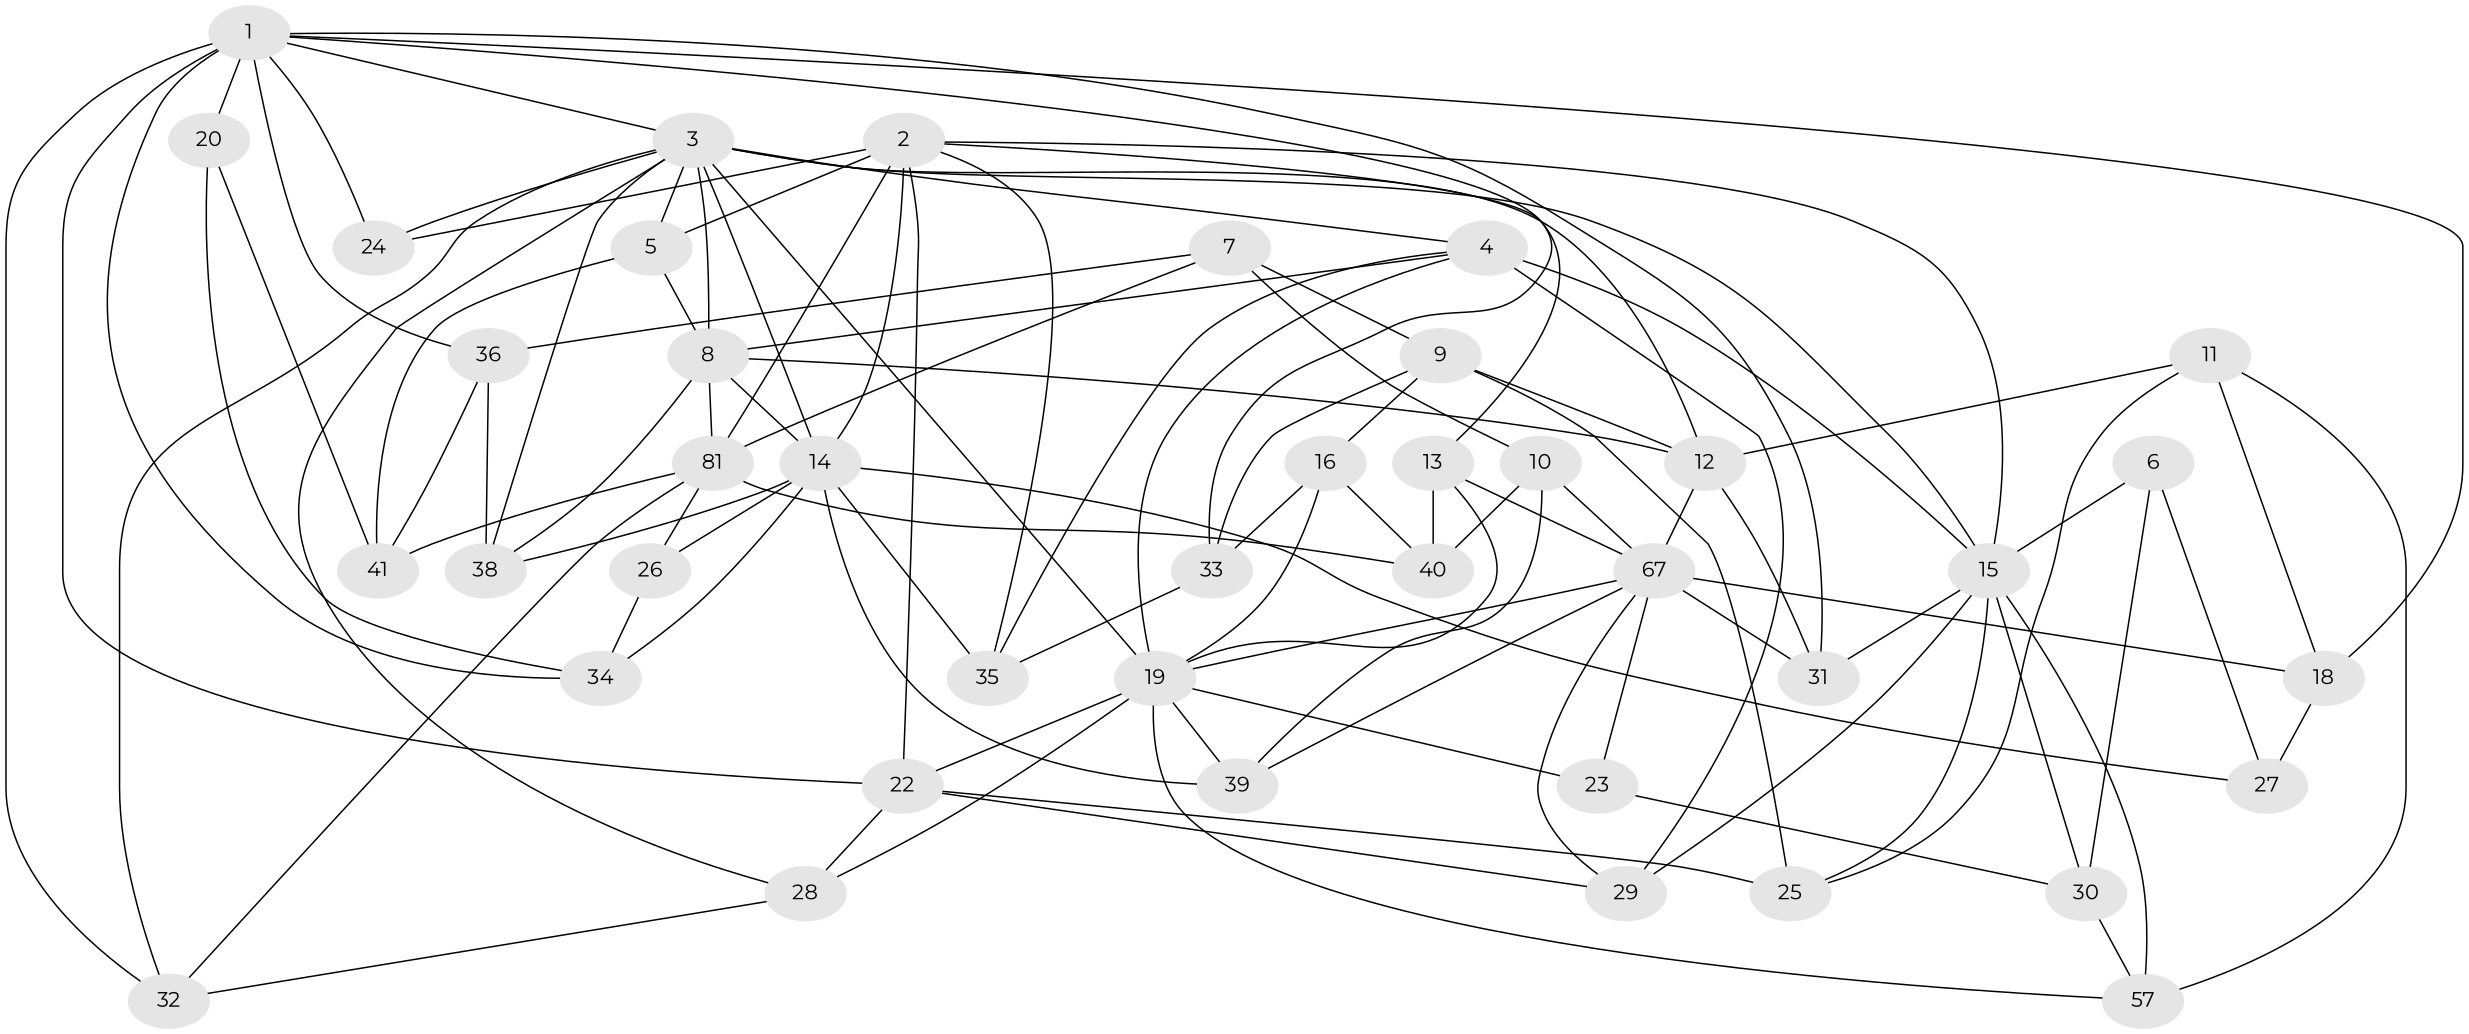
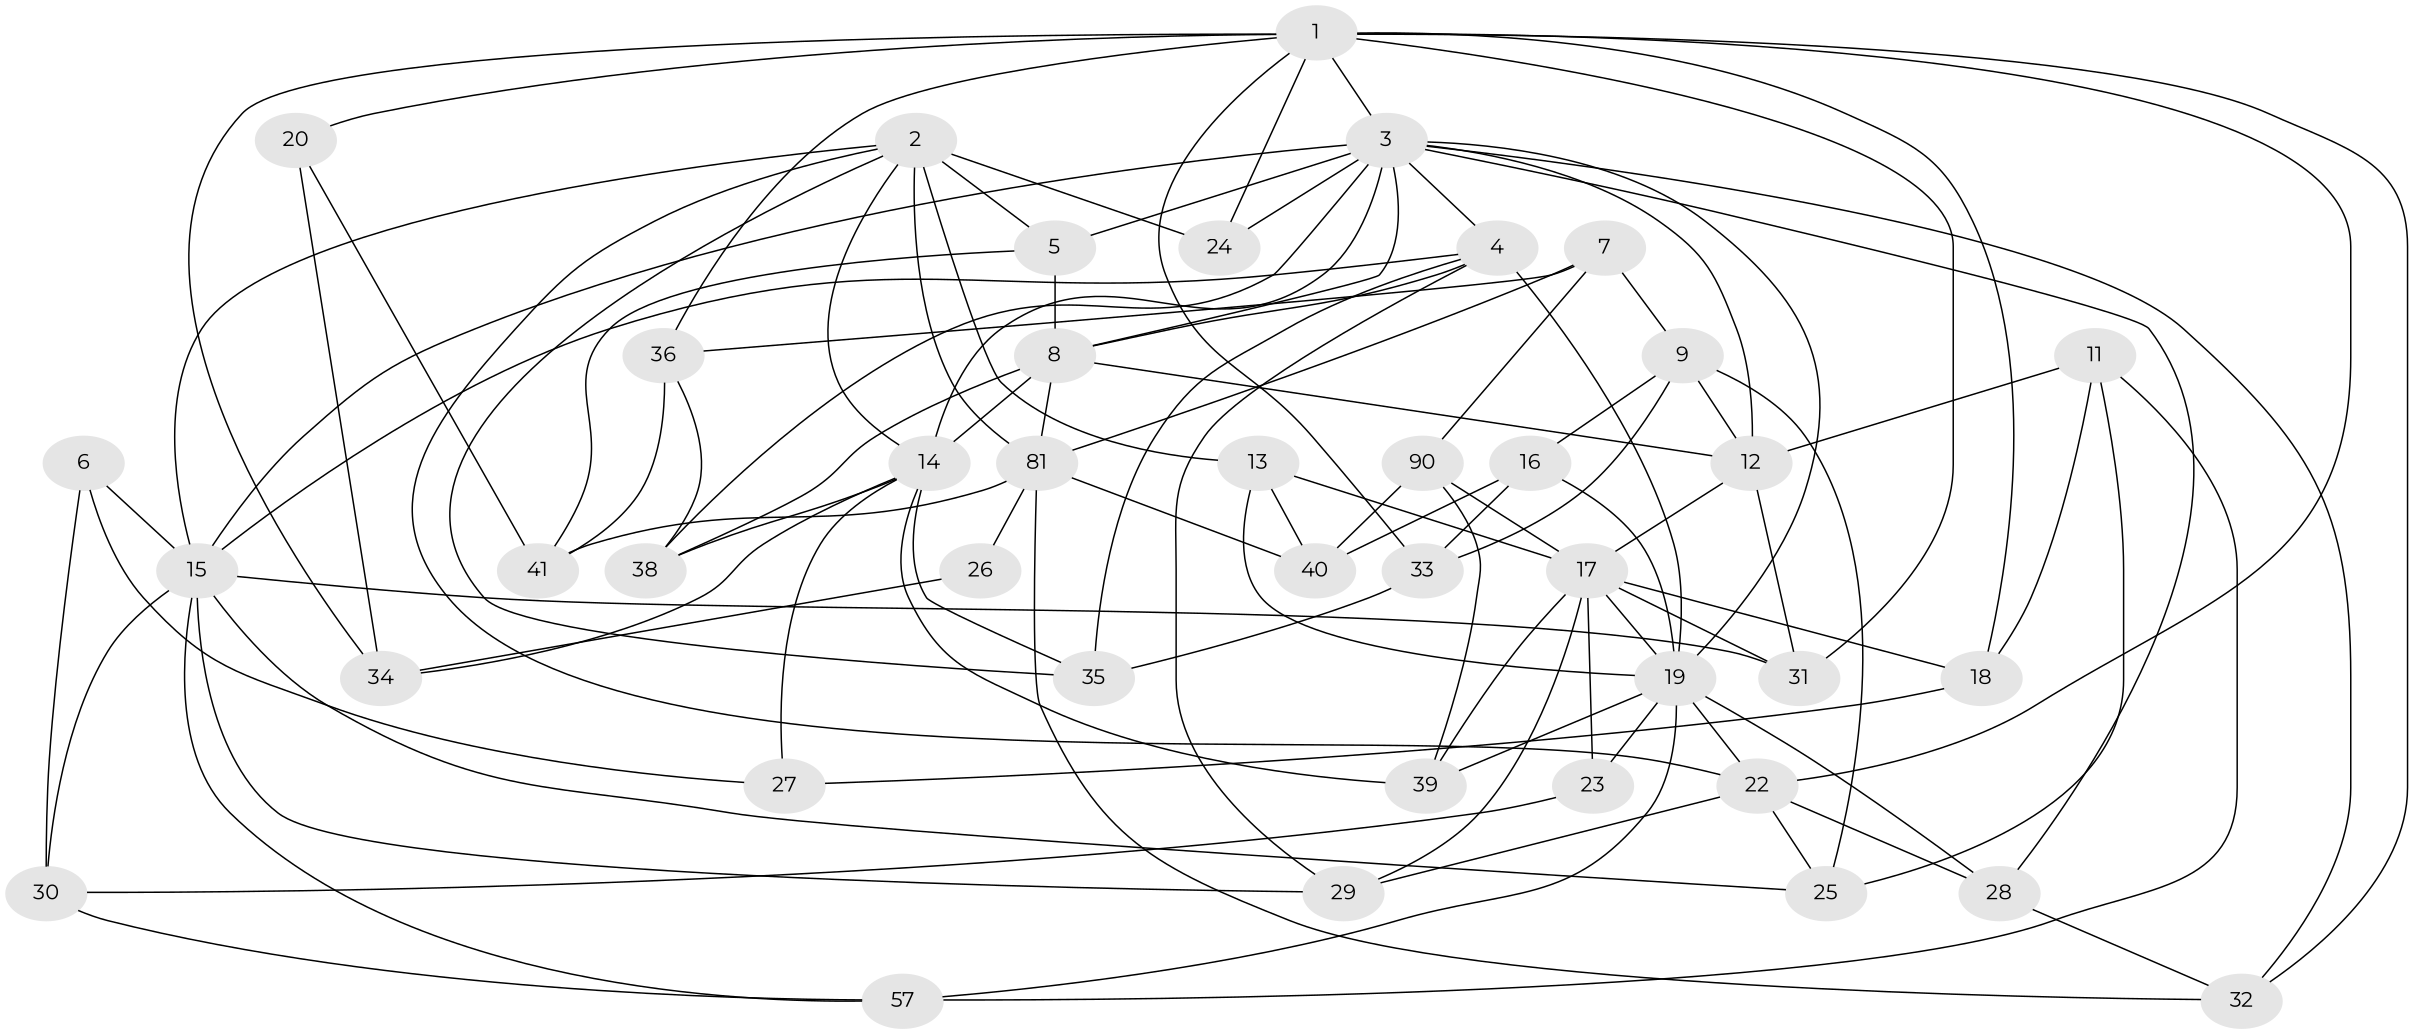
node "10": label "10" -> "90"
edge "14" -- "26": removed
node "67": label "67" -> "17"
